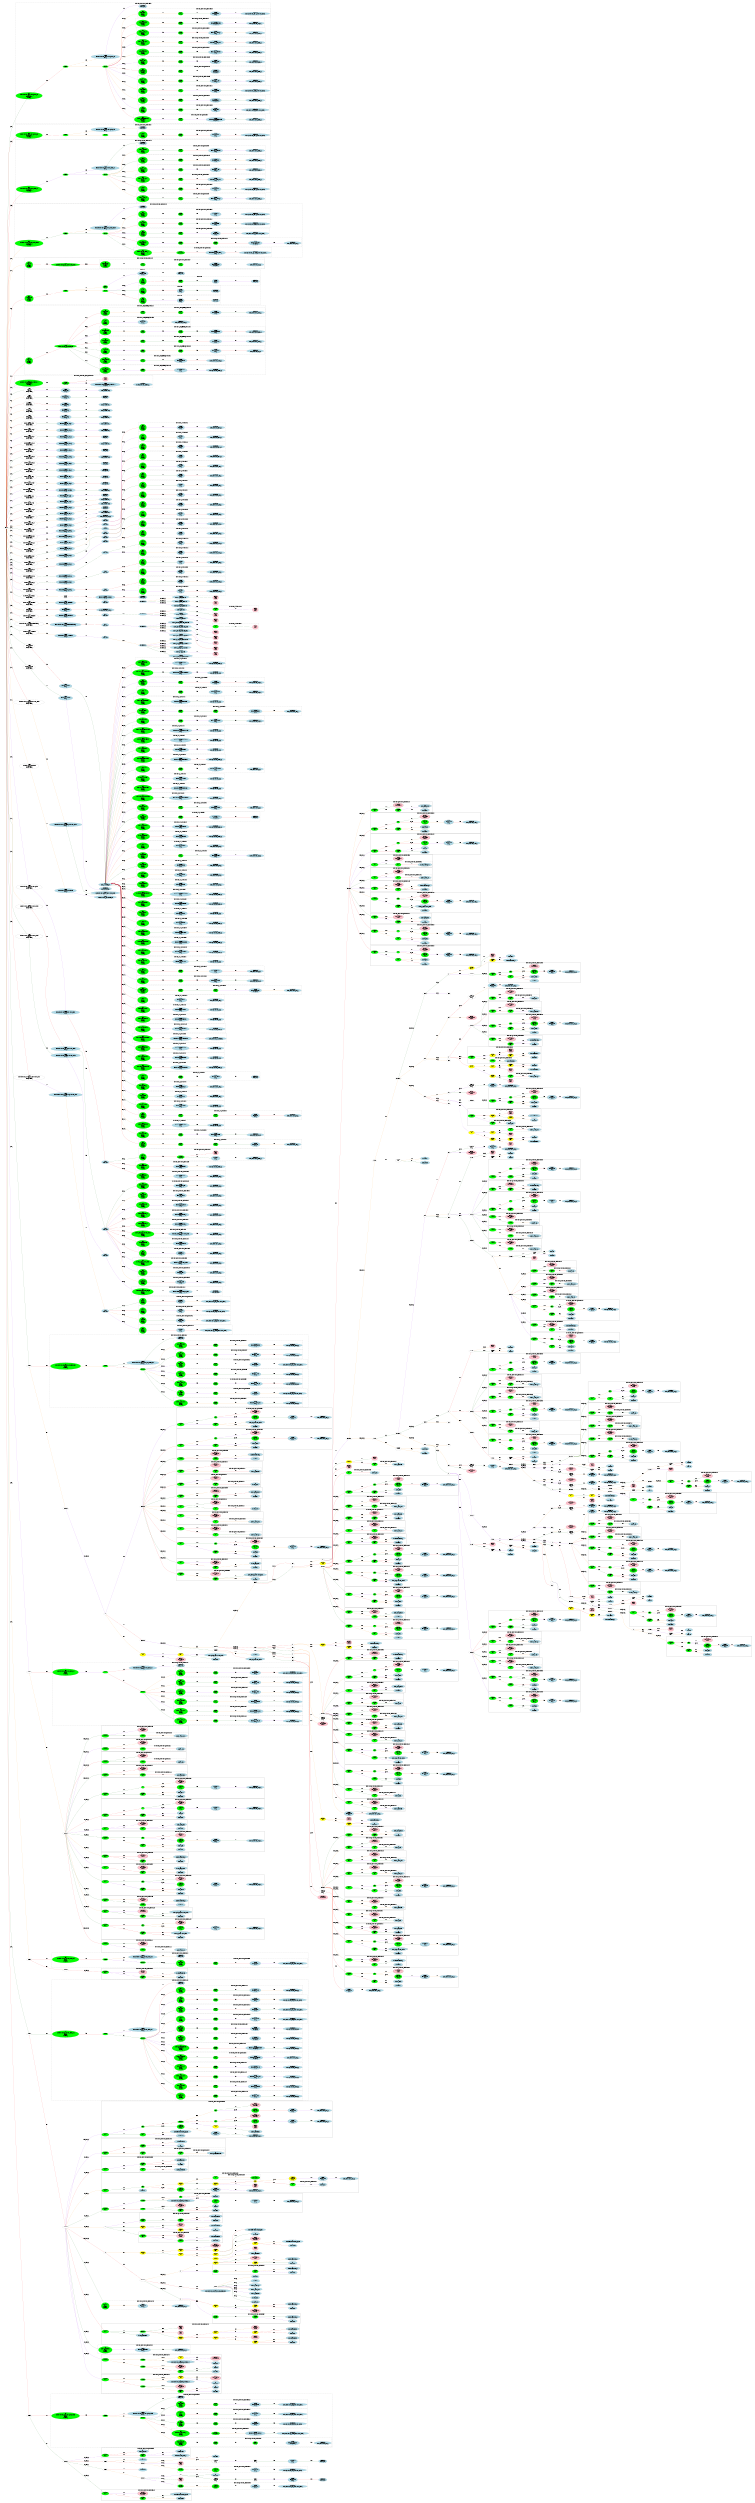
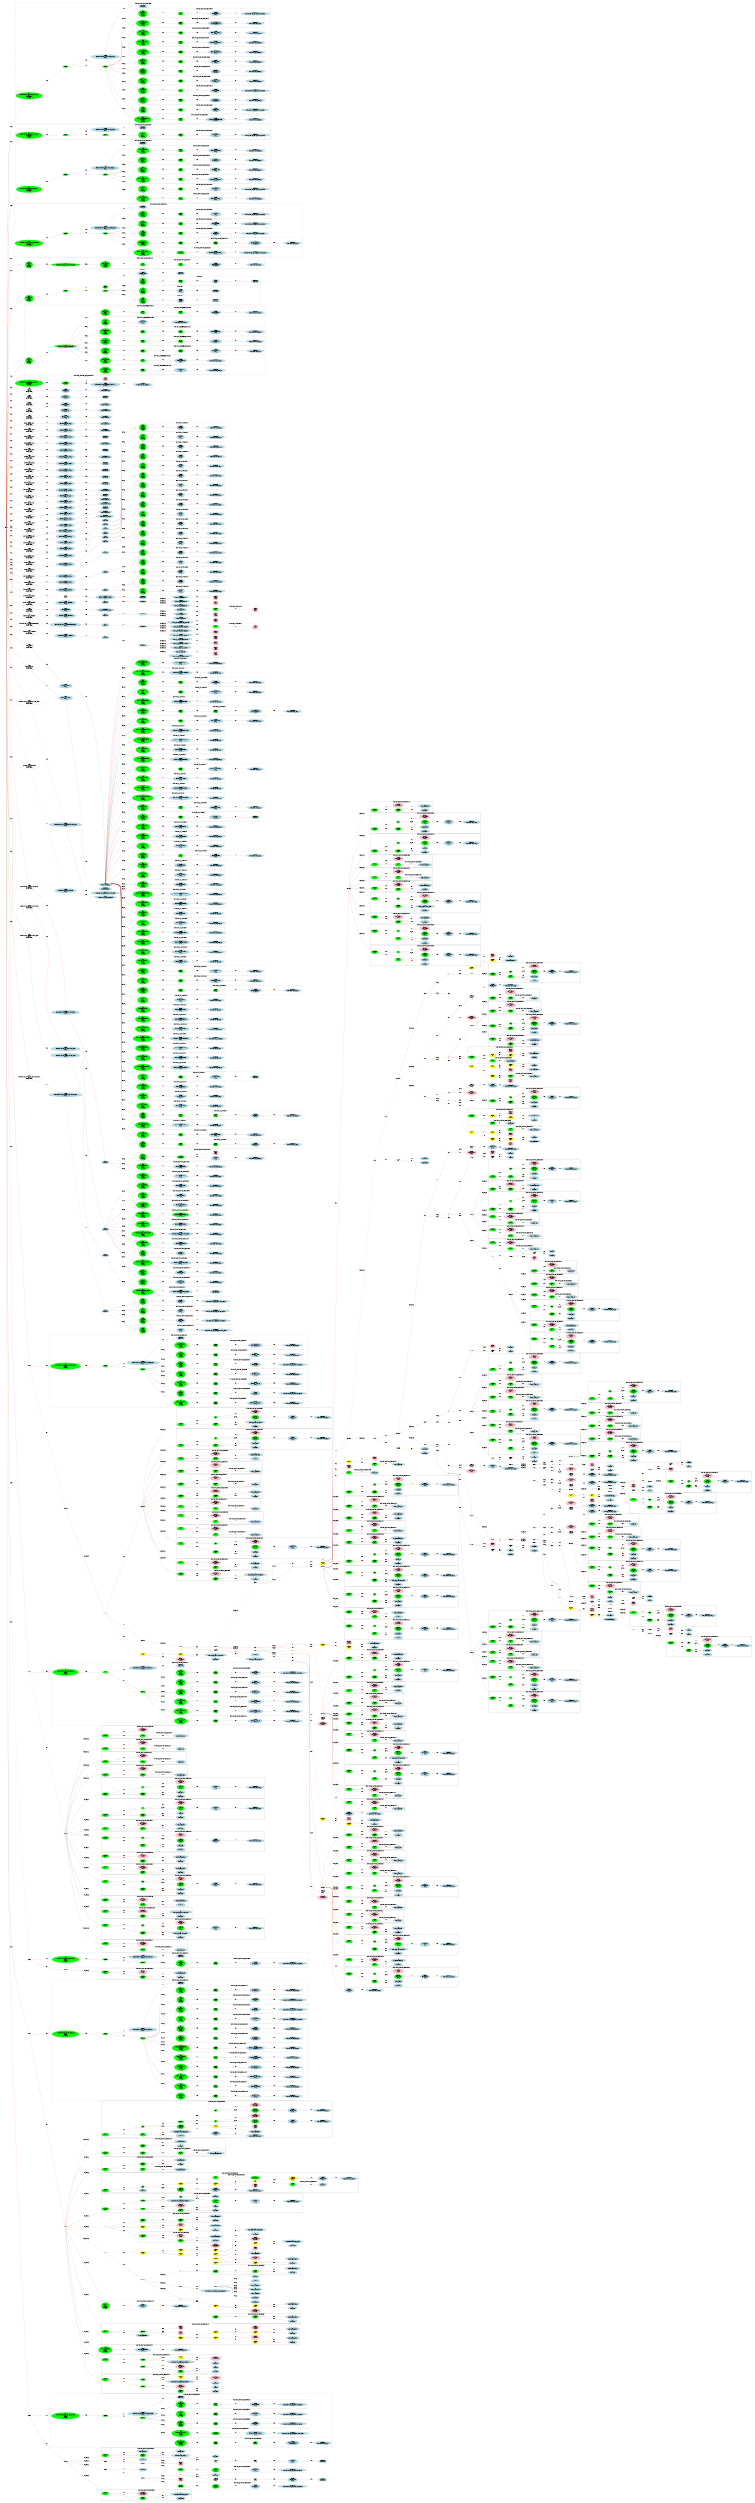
edge "Typedef name: u_int16_t quals: [] storage: ['typedef']" -- "TypeDecl declname: u_int16_t quals: []": now "Typedef name: u_int16_t quals: [] storage: ['typedef']" -- "TypeDecl declname: uint32_t quals: []"
node "TypeDecl declname: temporalCounter_i2 quals: []": fillcolor lightblue -> green
cluster "powerwindow_powerwindow_control.c:95:5": label "powerwindow_powerwindow_control.c:95:5" -> "powerwindow_rtMdlrefDWork_control.c:95:5"
